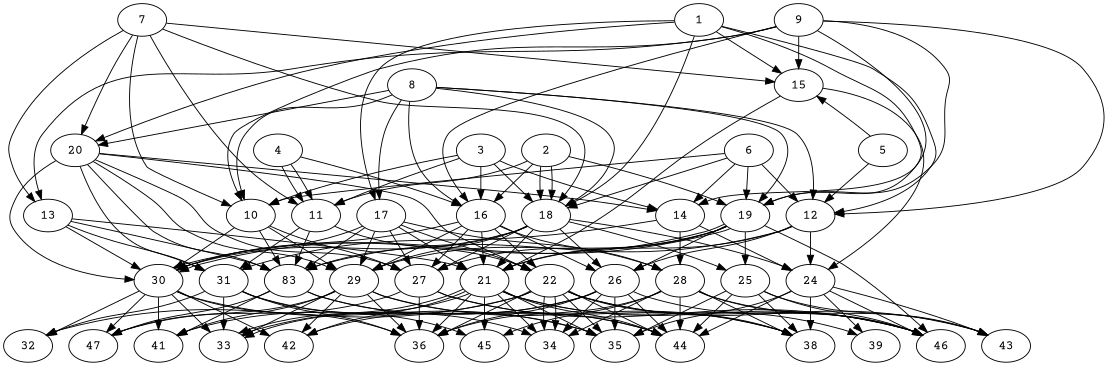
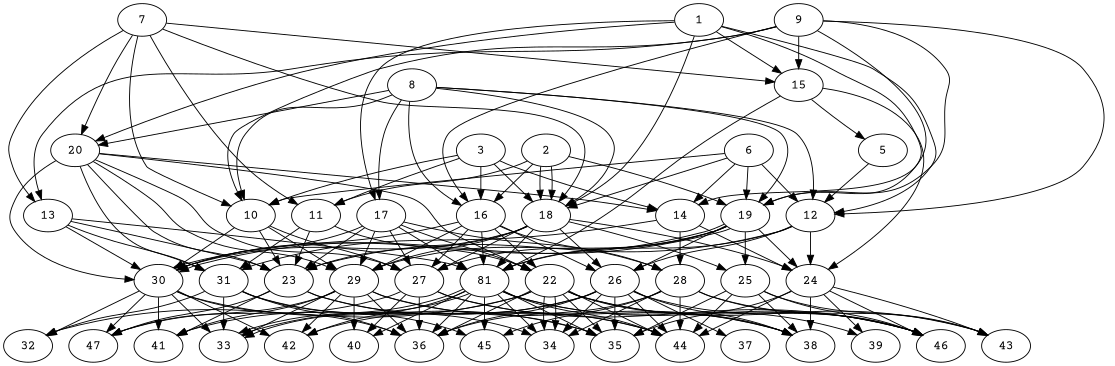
edge "5" -> "15": reversed
node "4": removed
edge "19" -> "46": now "19" -> "24"
node "83": label "83" -> "23"
node "21": label "21" -> "81"
edge "28" -> "38": now "26" -> "38"
node "40": added
node "37": added
